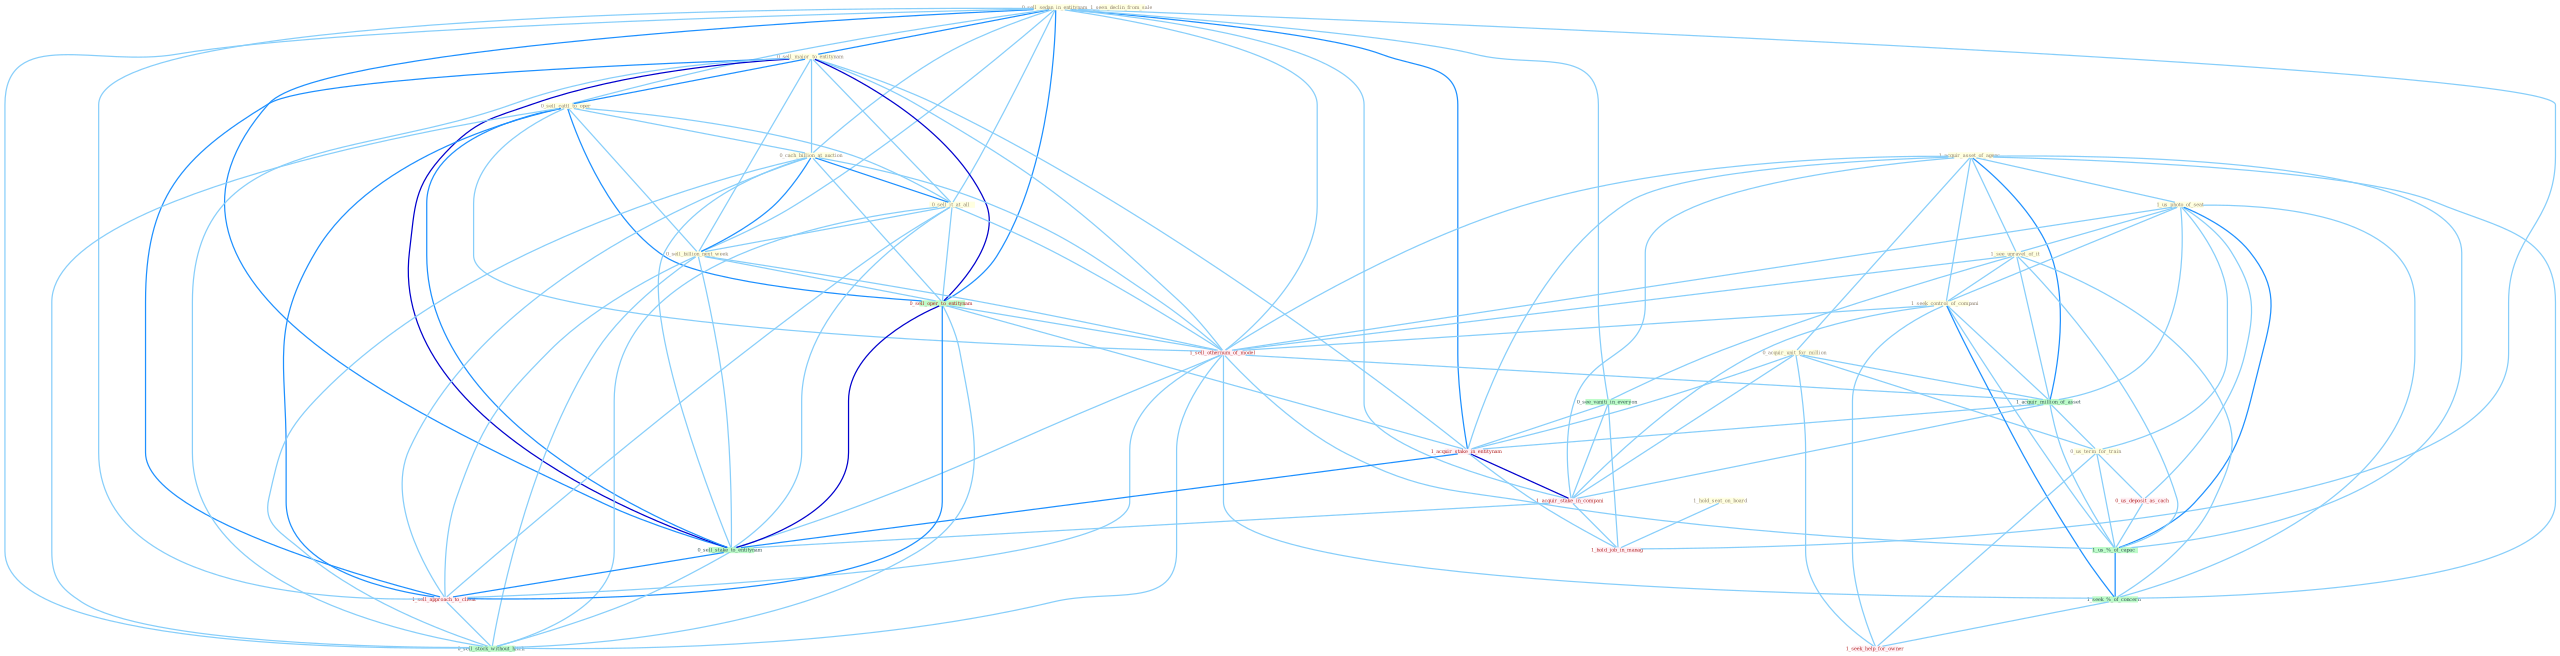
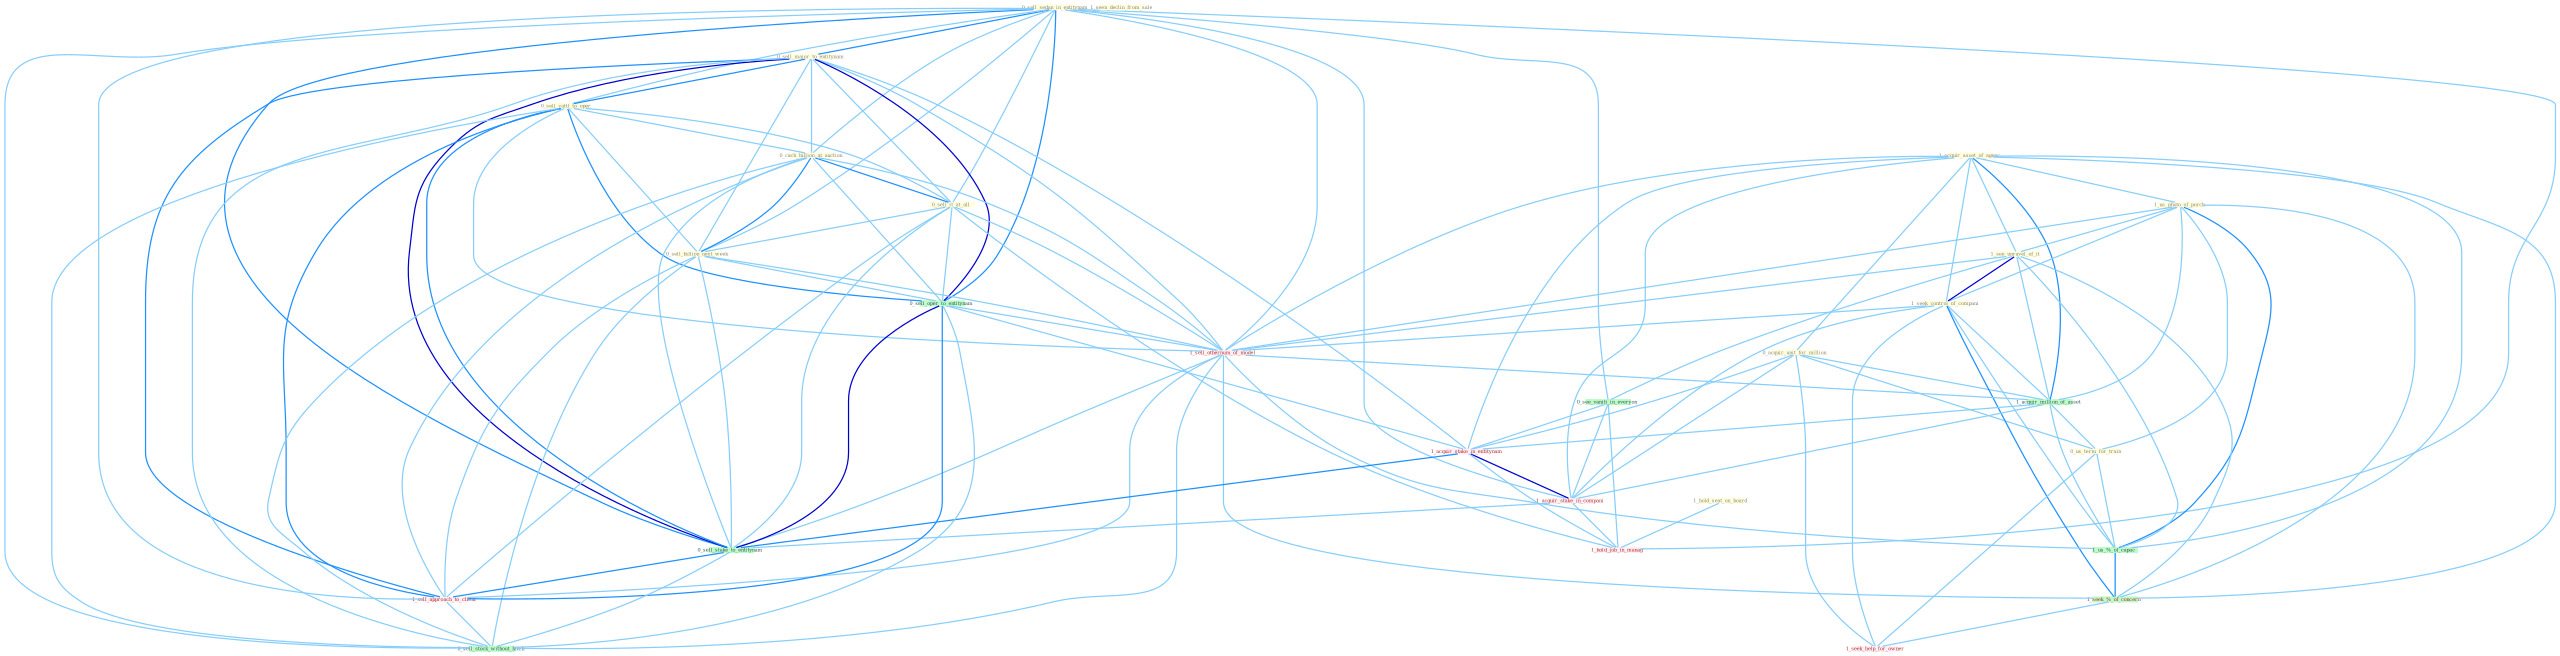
edge "0_sell_sedan_in_entitynam" -- "1_acquir_stake_in_entitynam": removed
node "1_us_photo_of_seat": label "1_us_photo_of_seat" -> "1_us_photo_of_porch"
edge "1_see_unravel_of_it" -- "1_seek_control_of_compani": color #87cefa -> #0000cd
node "0_sell_oper_to_entitynam": fontcolor #b22222 -> #2f4f4f
edge "0_sell_it_at_all" -- "0_sell_stock_without_hitch": now "0_sell_it_at_all" -- "1_hold_job_in_manag"
node "0_us_deposit_as_cach": removed
node "1_seek_%_of_concern": fontcolor #2f4f4f -> #b22222
